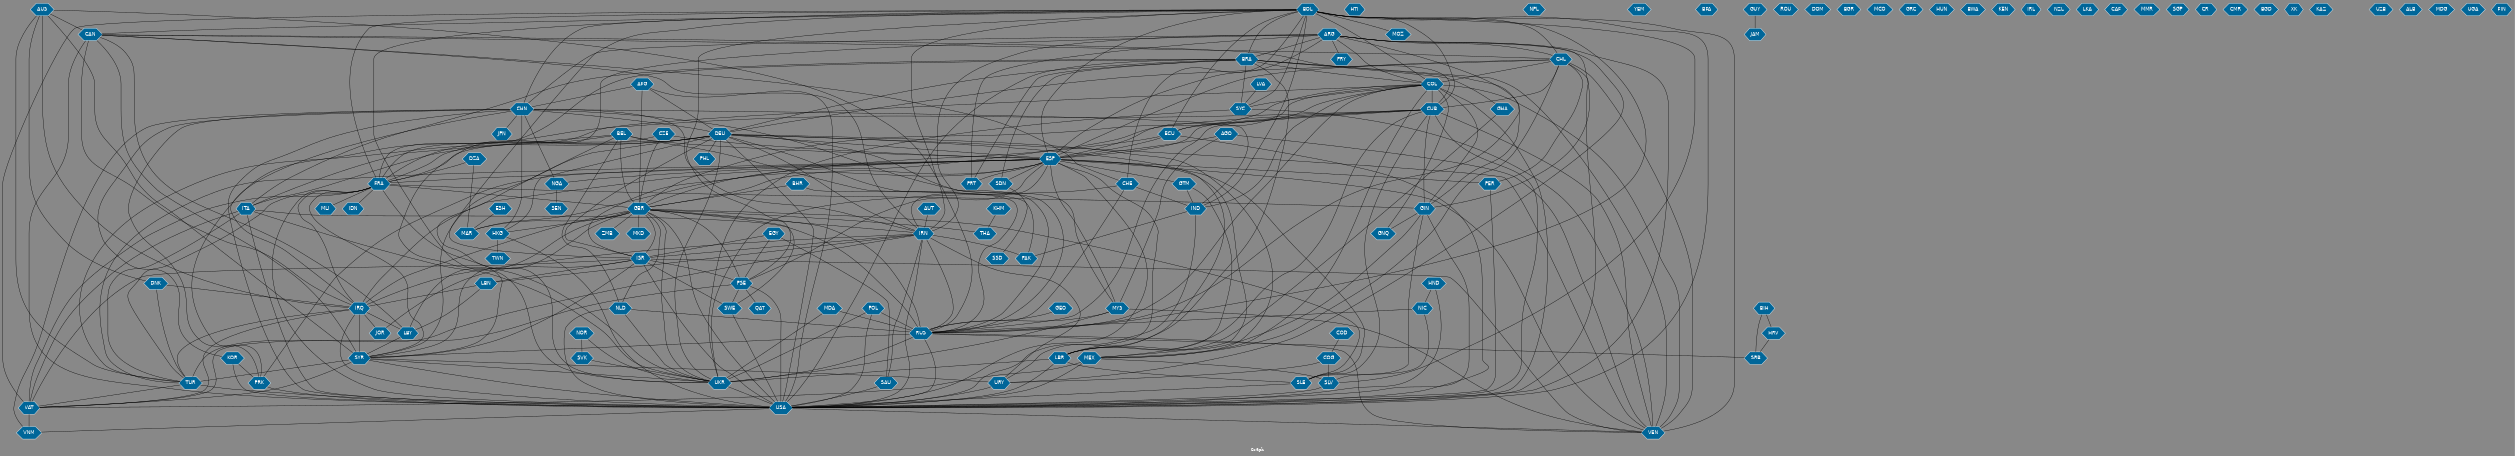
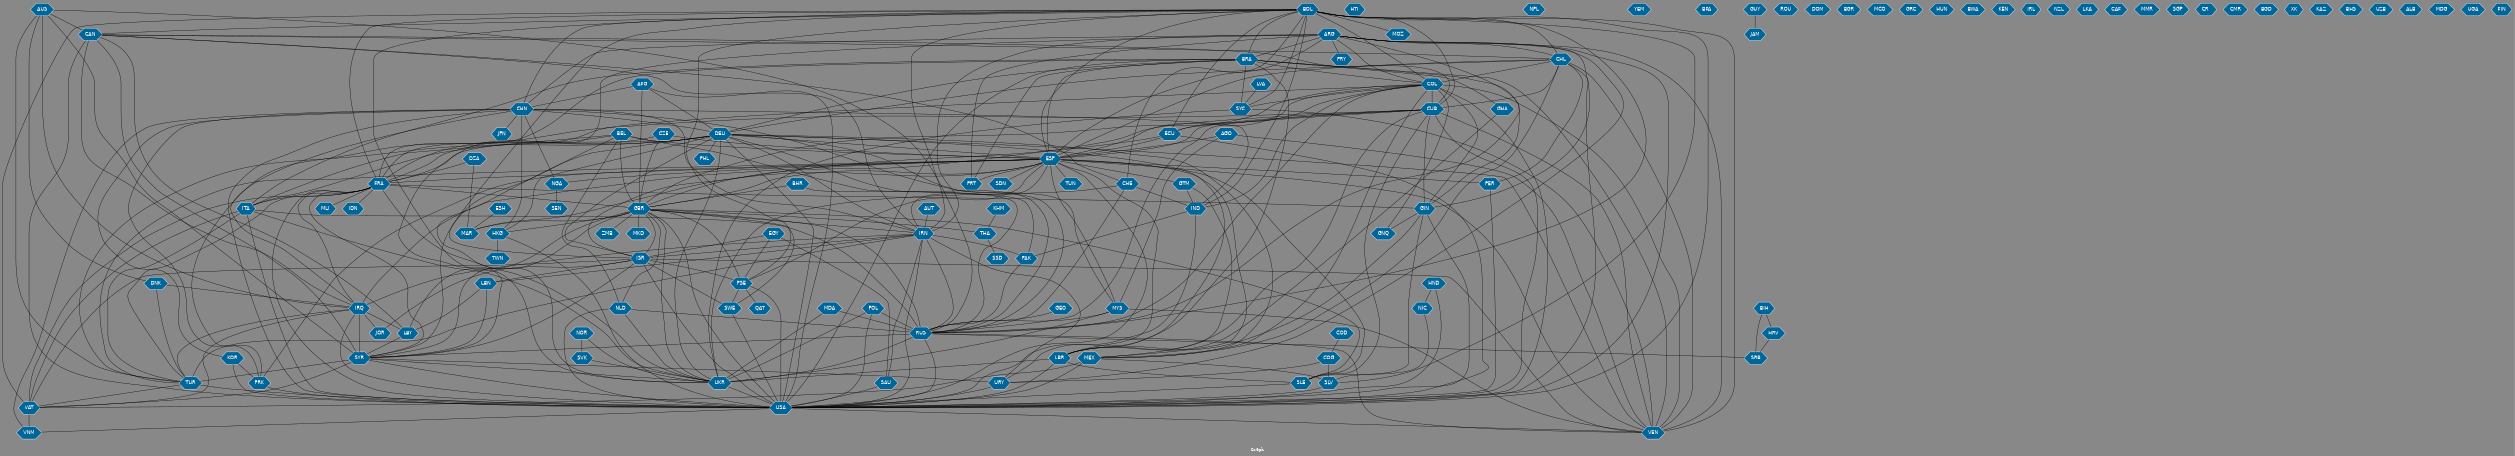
node "BHS": added
edge "BRA" -- "SDN": now "BRA" -- "ESP"
edge "ARG" -- "VEN": added
node "TUN": added
edge "FRA" -- "ITA": added
edge "SDN" -- "SSD": now "THA" -- "SSD"
edge "GBR" -- "IRQ": removed
edge "LBN" -- "IRQ": now "LBN" -- "SYR"
edge "NIC" -- "RUS": now "PAK" -- "RUS"
edge "PSE" -- "VAT": removed
